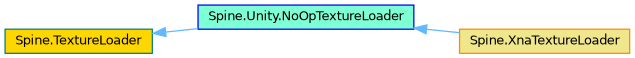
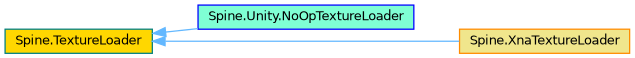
edge "Spine.XnaTextureLoader" -> "Spine.Unity.NoOpTextureLoader": now "Spine.XnaTextureLoader" -> "Spine.TextureLoader"
